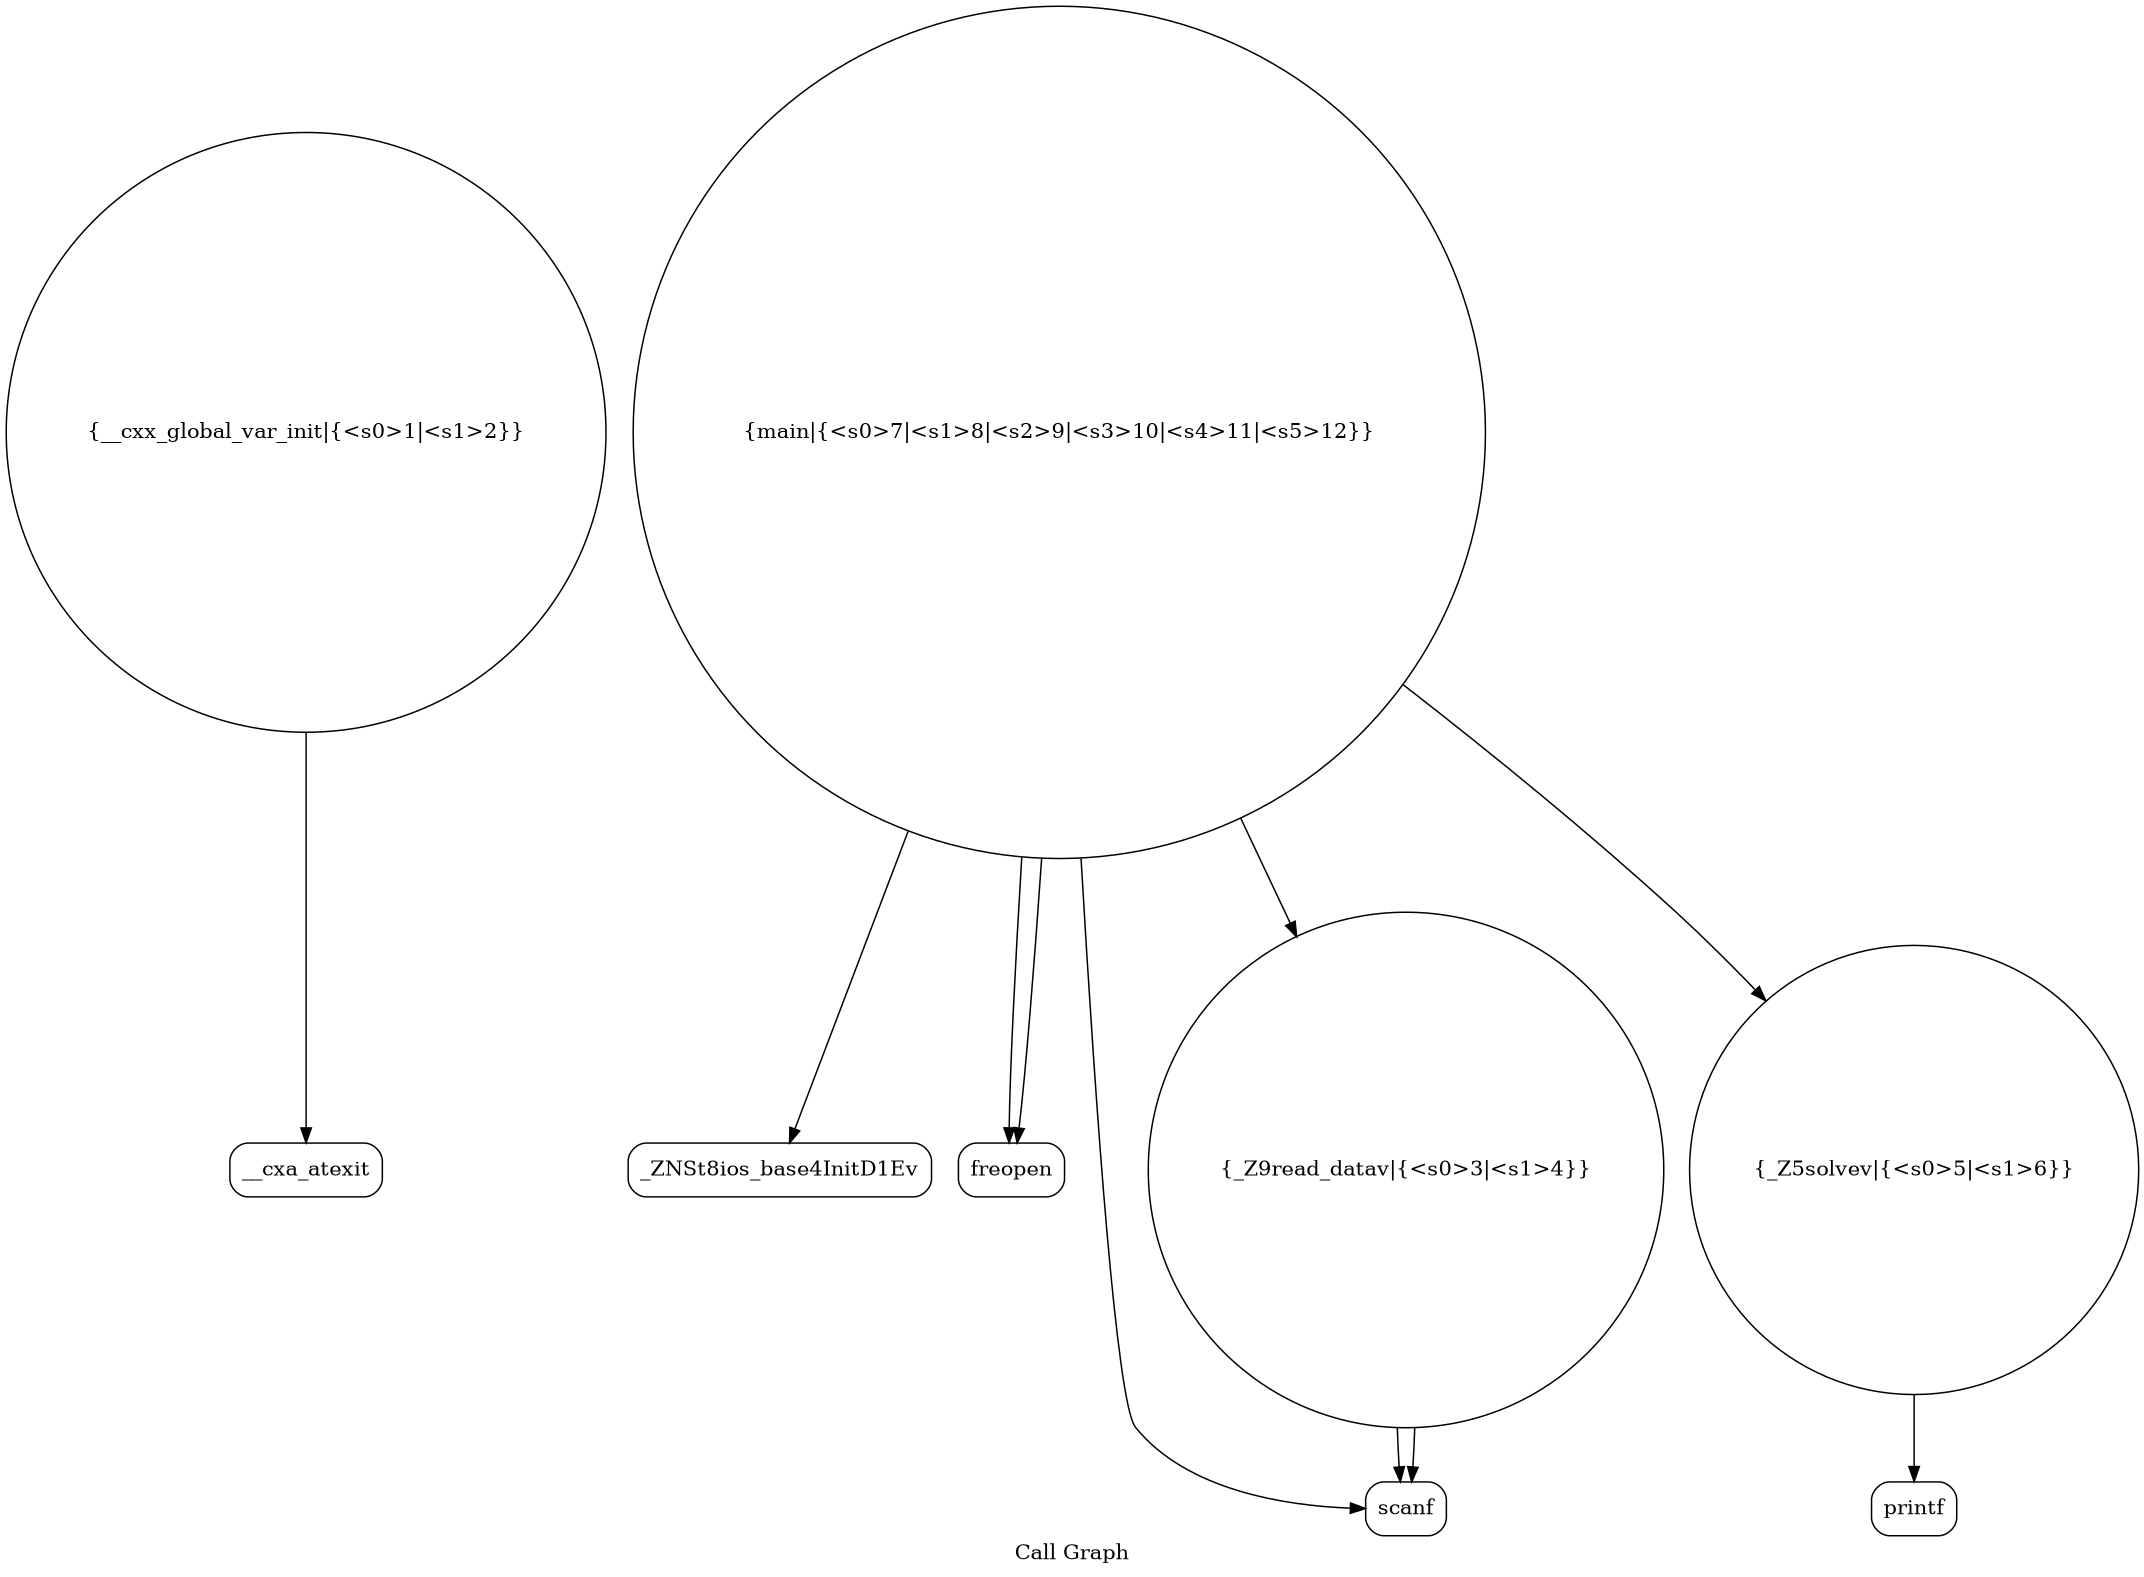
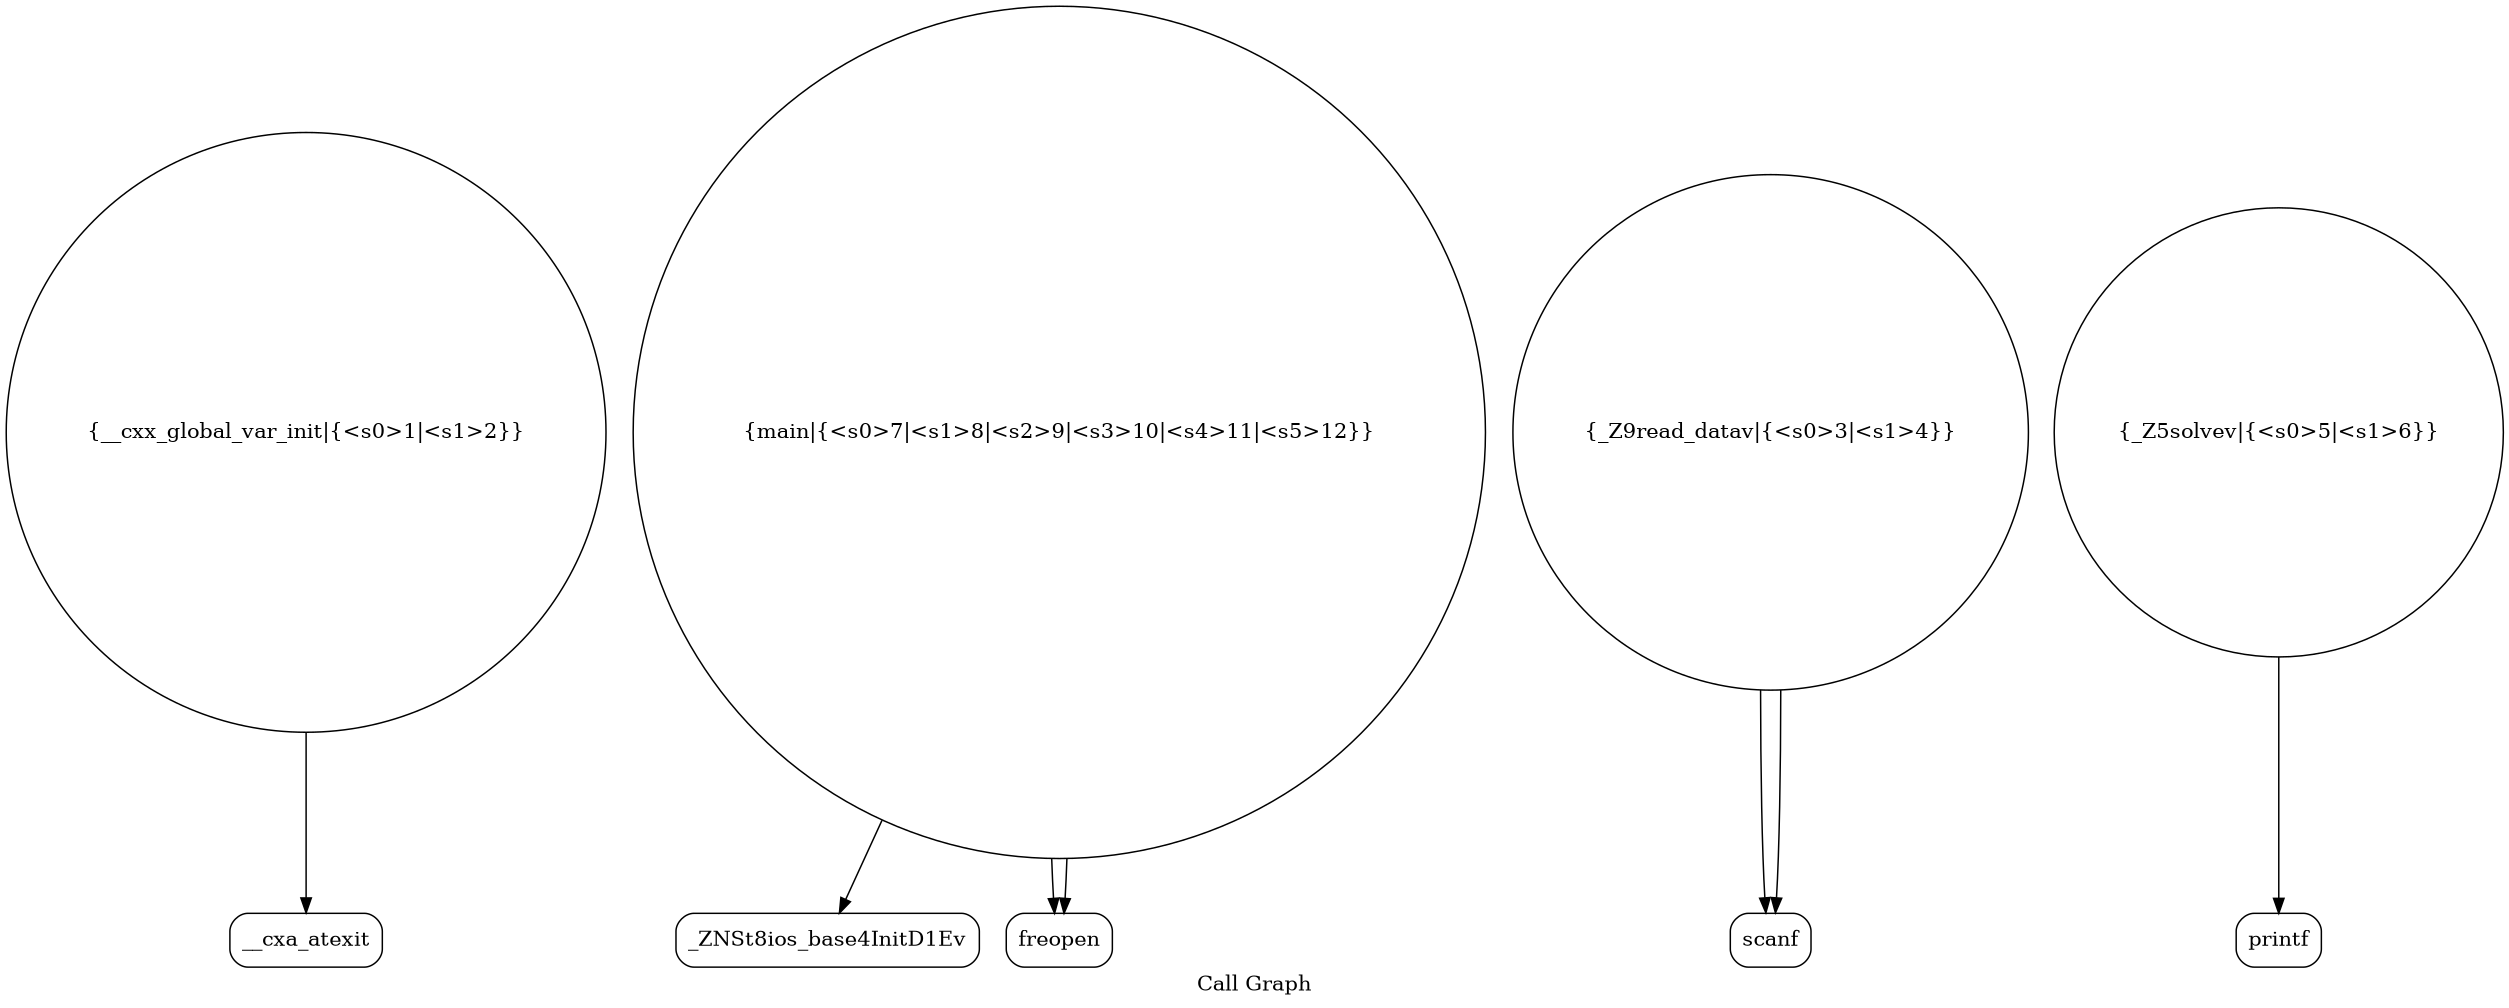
edge "{main|{<s0>7|<s1>8|<s2>9|<s3>10|<s4>11|<s5>12}}" -> "{_Z5solvev|{<s0>5|<s1>6}}": removed
edge "{main|{<s0>7|<s1>8|<s2>9|<s3>10|<s4>11|<s5>12}}" -> "{_Z9read_datav|{<s0>3|<s1>4}}": removed
edge "{main|{<s0>7|<s1>8|<s2>9|<s3>10|<s4>11|<s5>12}}" -> "scanf": removed
